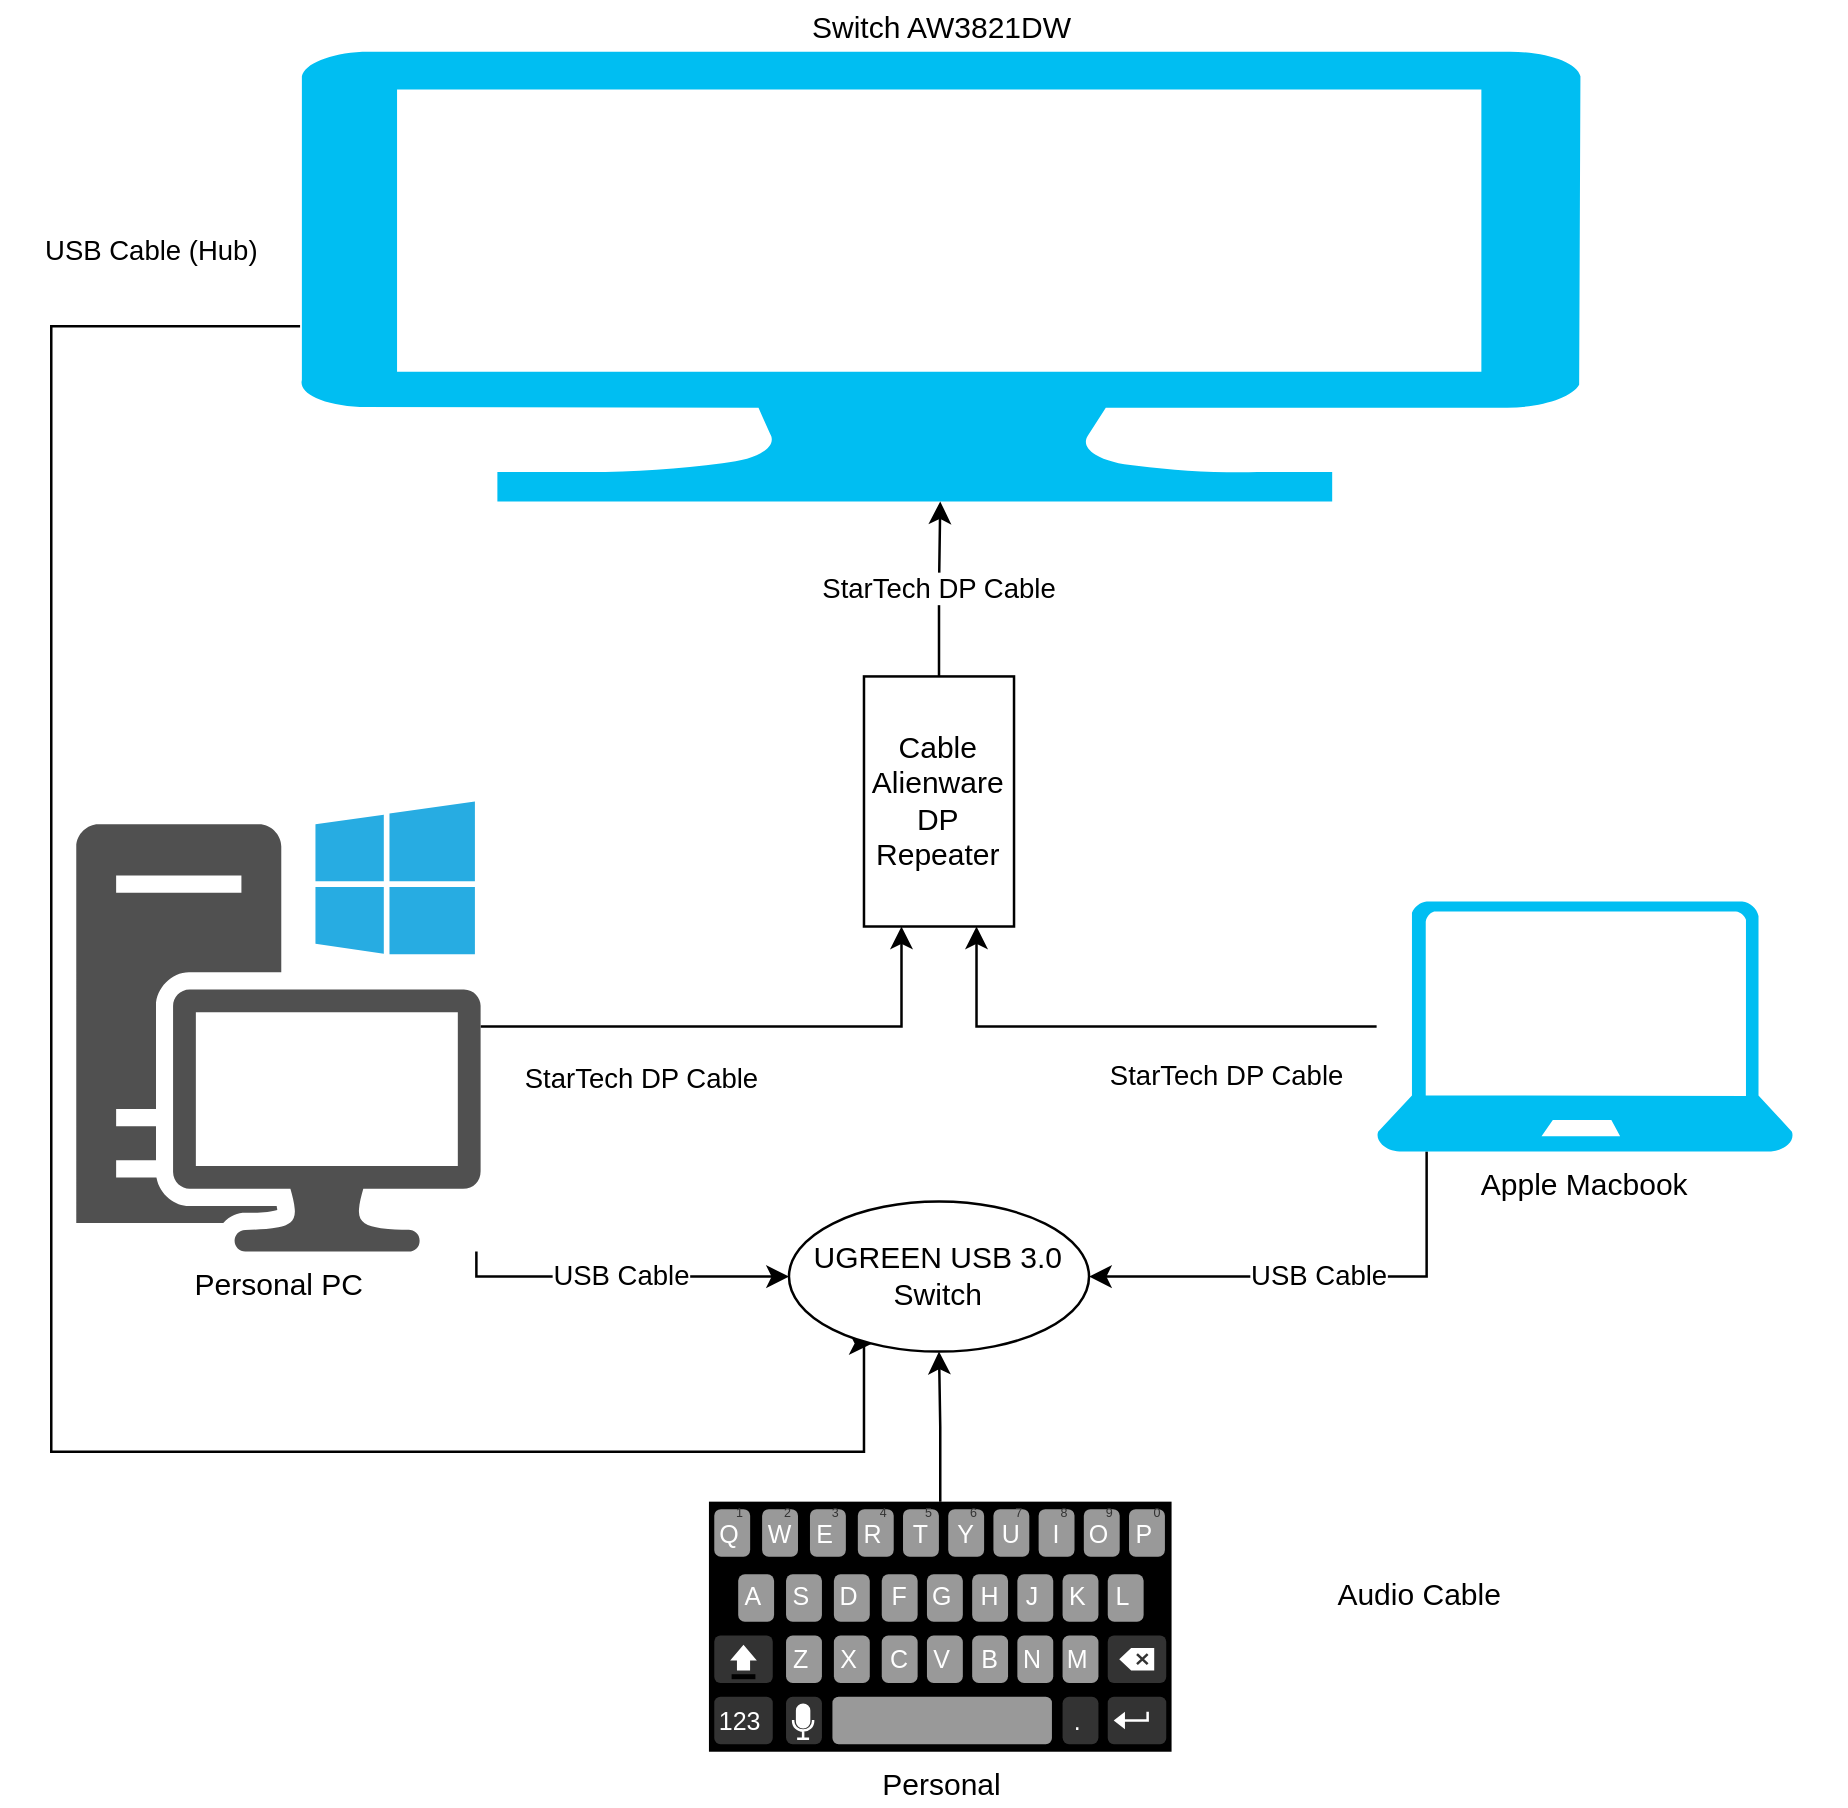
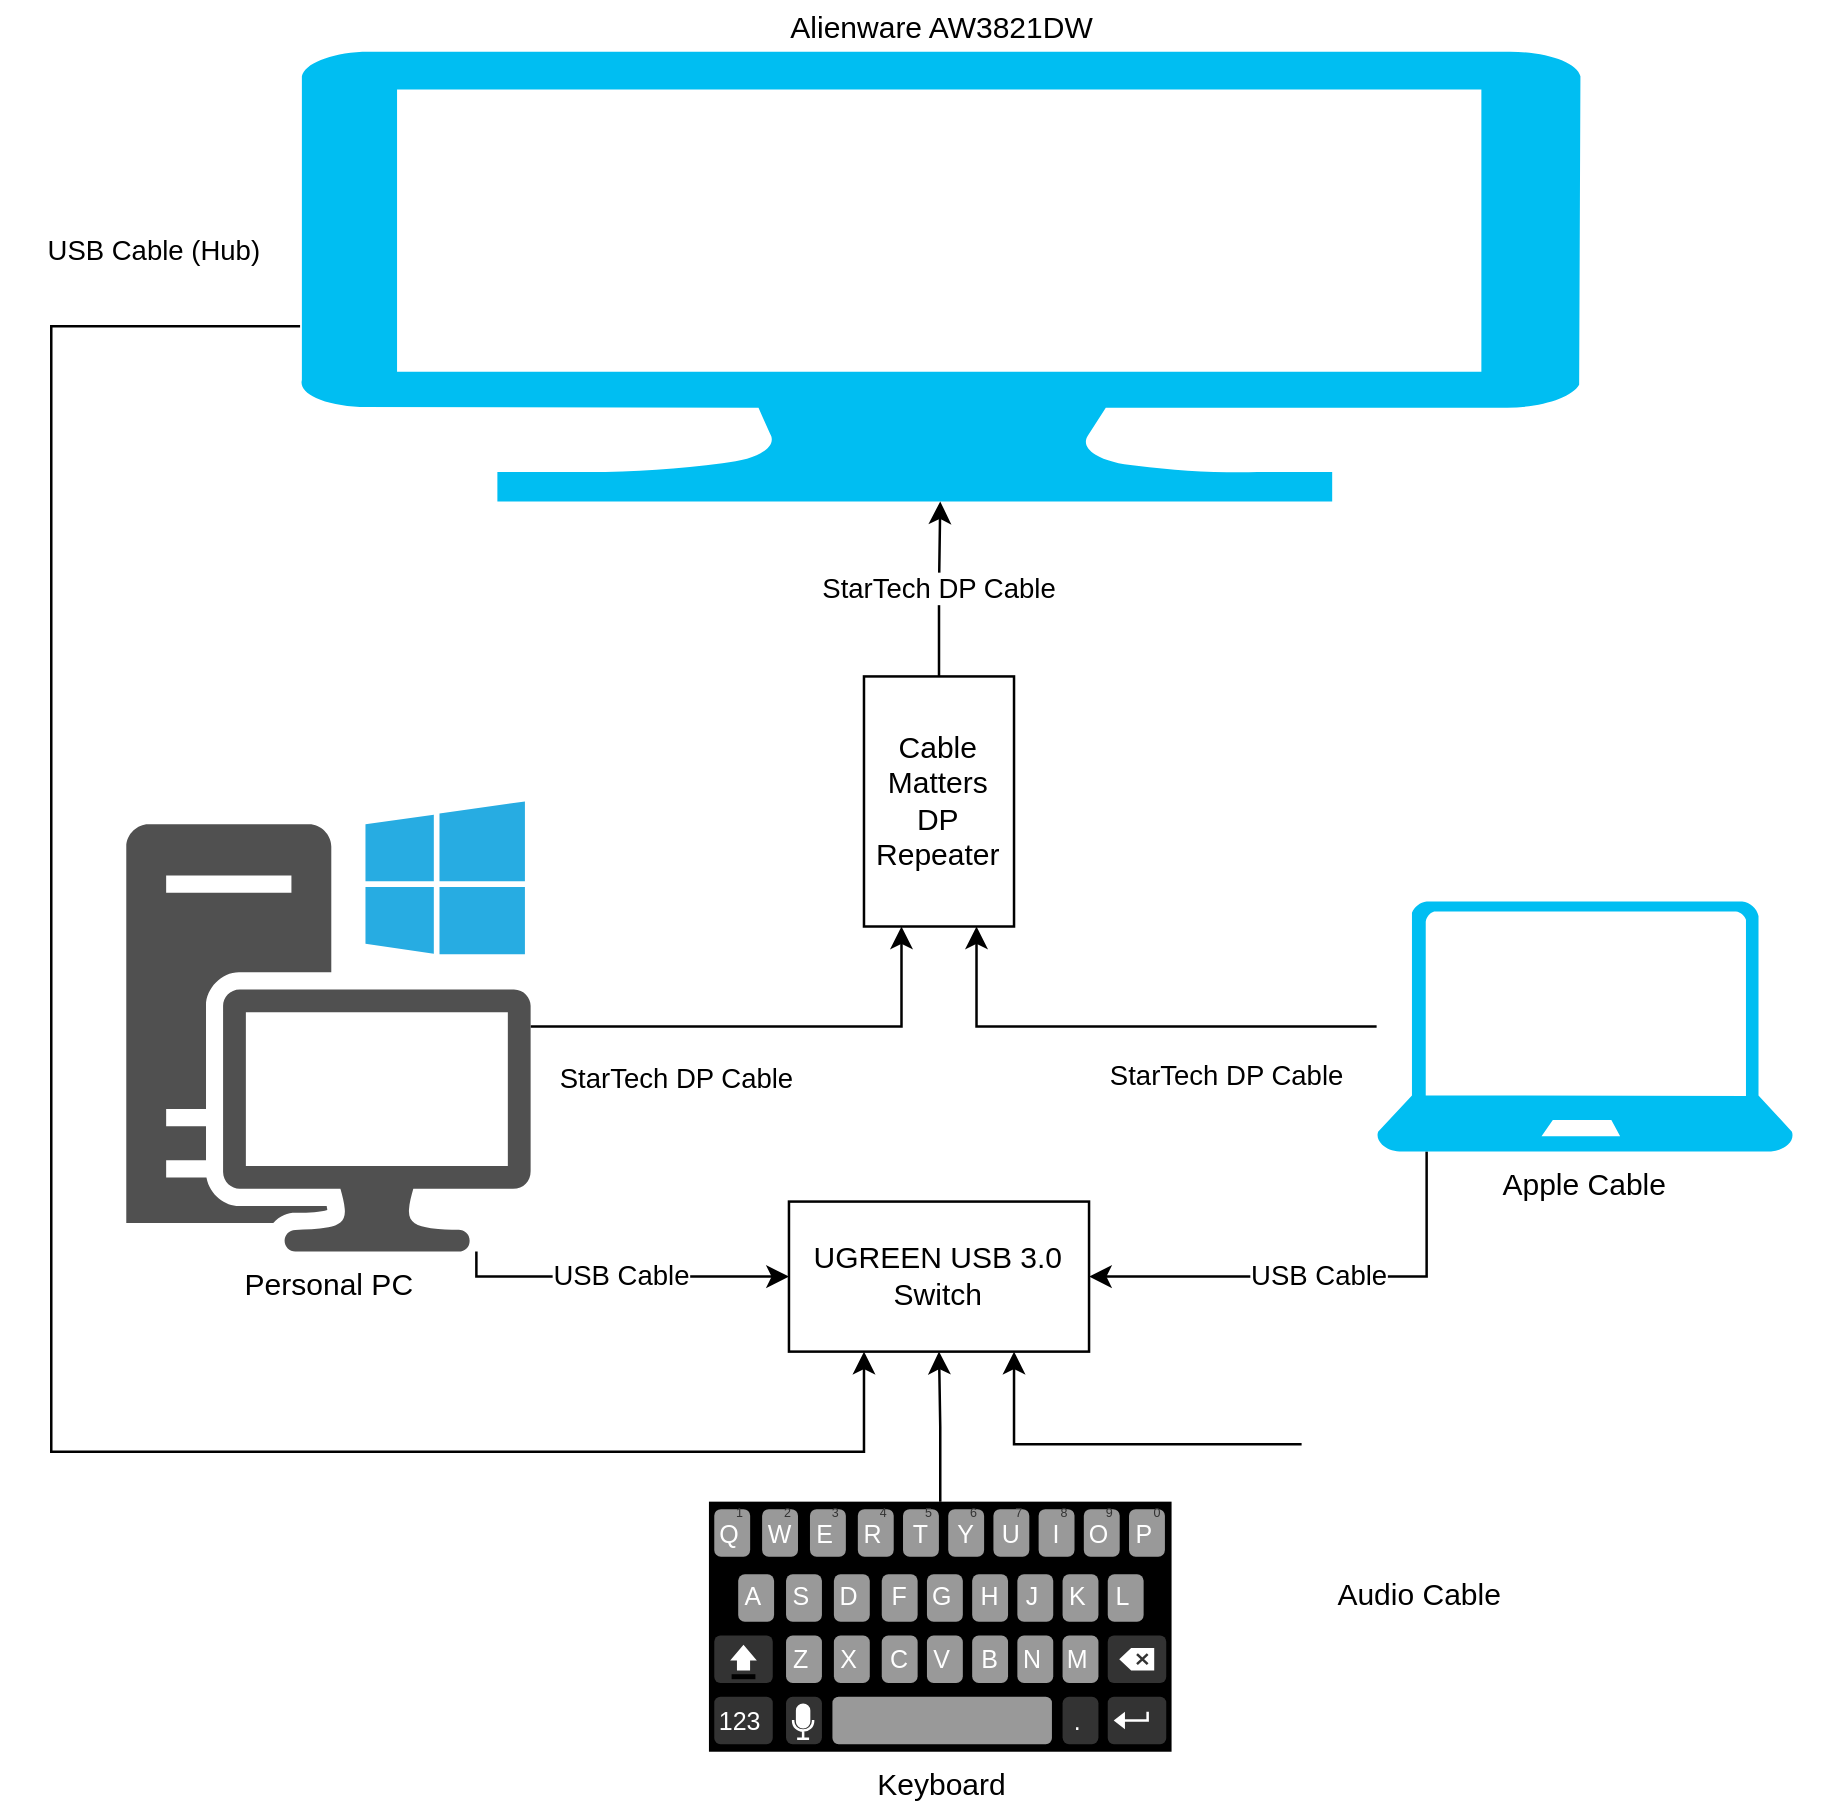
node "Switch AW3821DW": label "Switch AW3821DW" -> "Alienware AW3821DW"
node "Cable Alienware DP Repeater": label "Cable Alienware DP Repeater" -> "Cable Matters DP Repeater"
node "Personal PC": moved (278, 1026) -> (328, 1026)
node "Apple Macbook": label "Apple Macbook" -> "Apple Cable"
node "UGREEN USB 3.0 Switch": shape ellipse -> rectangle
edge "Audio Cable" -> "UGREEN USB 3.0 Switch": added
node "Personal": label "Personal" -> "Keyboard"
